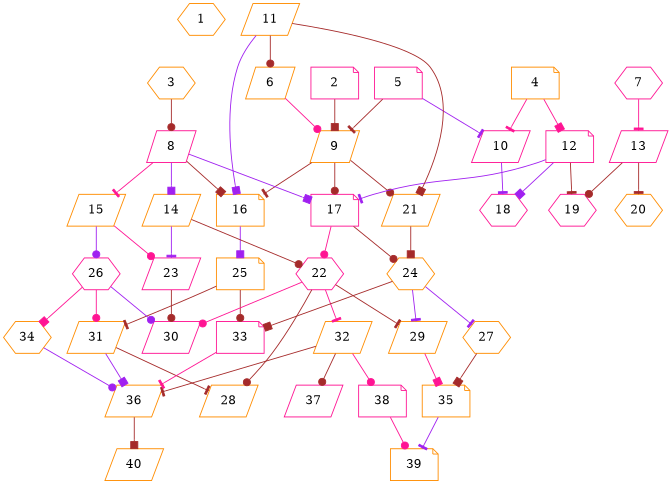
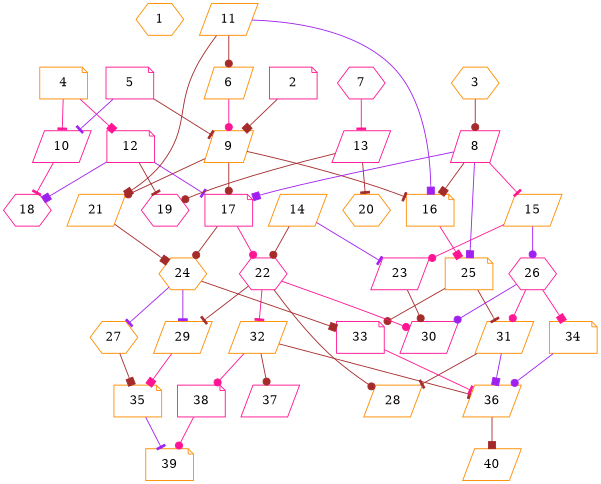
edge "8" -> "14": now "8" -> "25"
edge "10" -> "18": color purple -> deeppink
edge "16" -> "25": color purple -> deeppink
node "34": shape hexagon -> note
